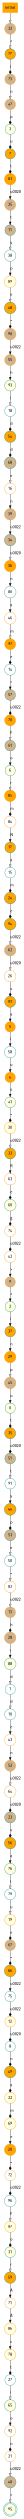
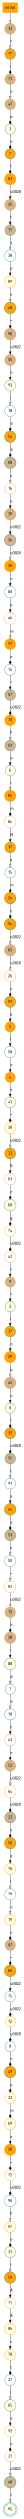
node "76": color teal -> darkorange
